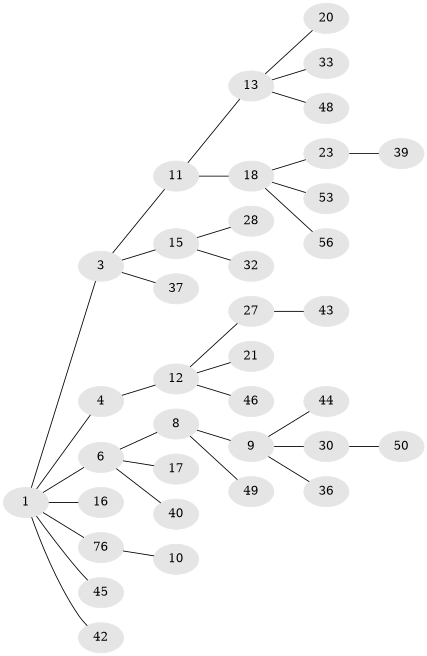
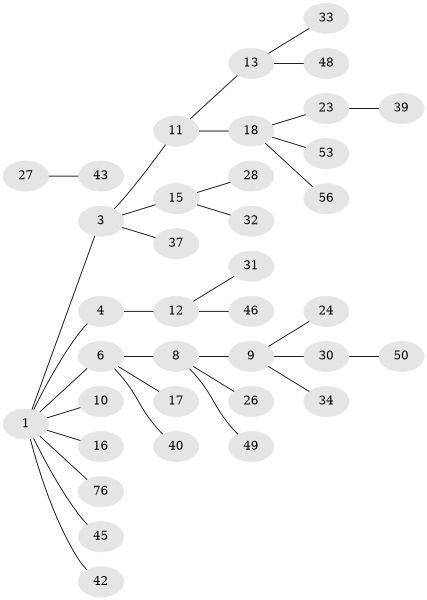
node "20": removed
edge "27" -- "12": removed
node "21": label "21" -> "31"
node "26": added
node "44": label "44" -> "24"
node "36": label "36" -> "34"
edge "76" -- "10": now "1" -- "10"
